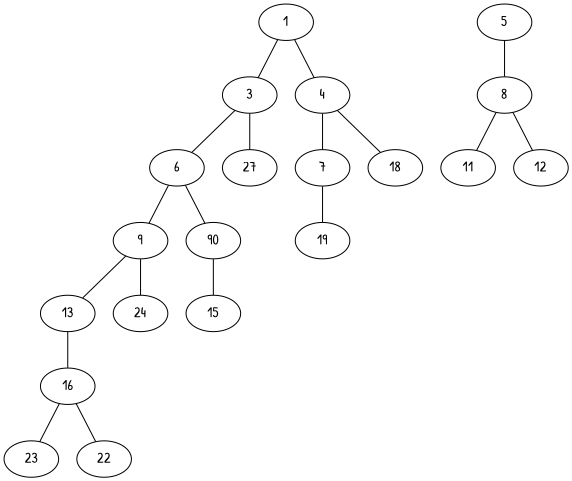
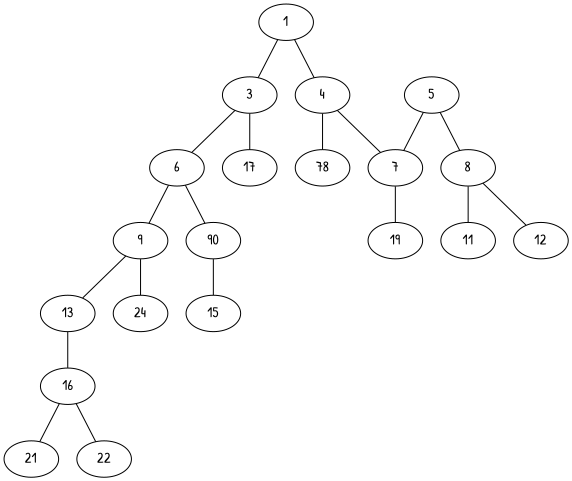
edge "5" -- "7": added
node "27": label "27" -> "17"
node "18": label "18" -> "78"
node "23": label "23" -> "21"
